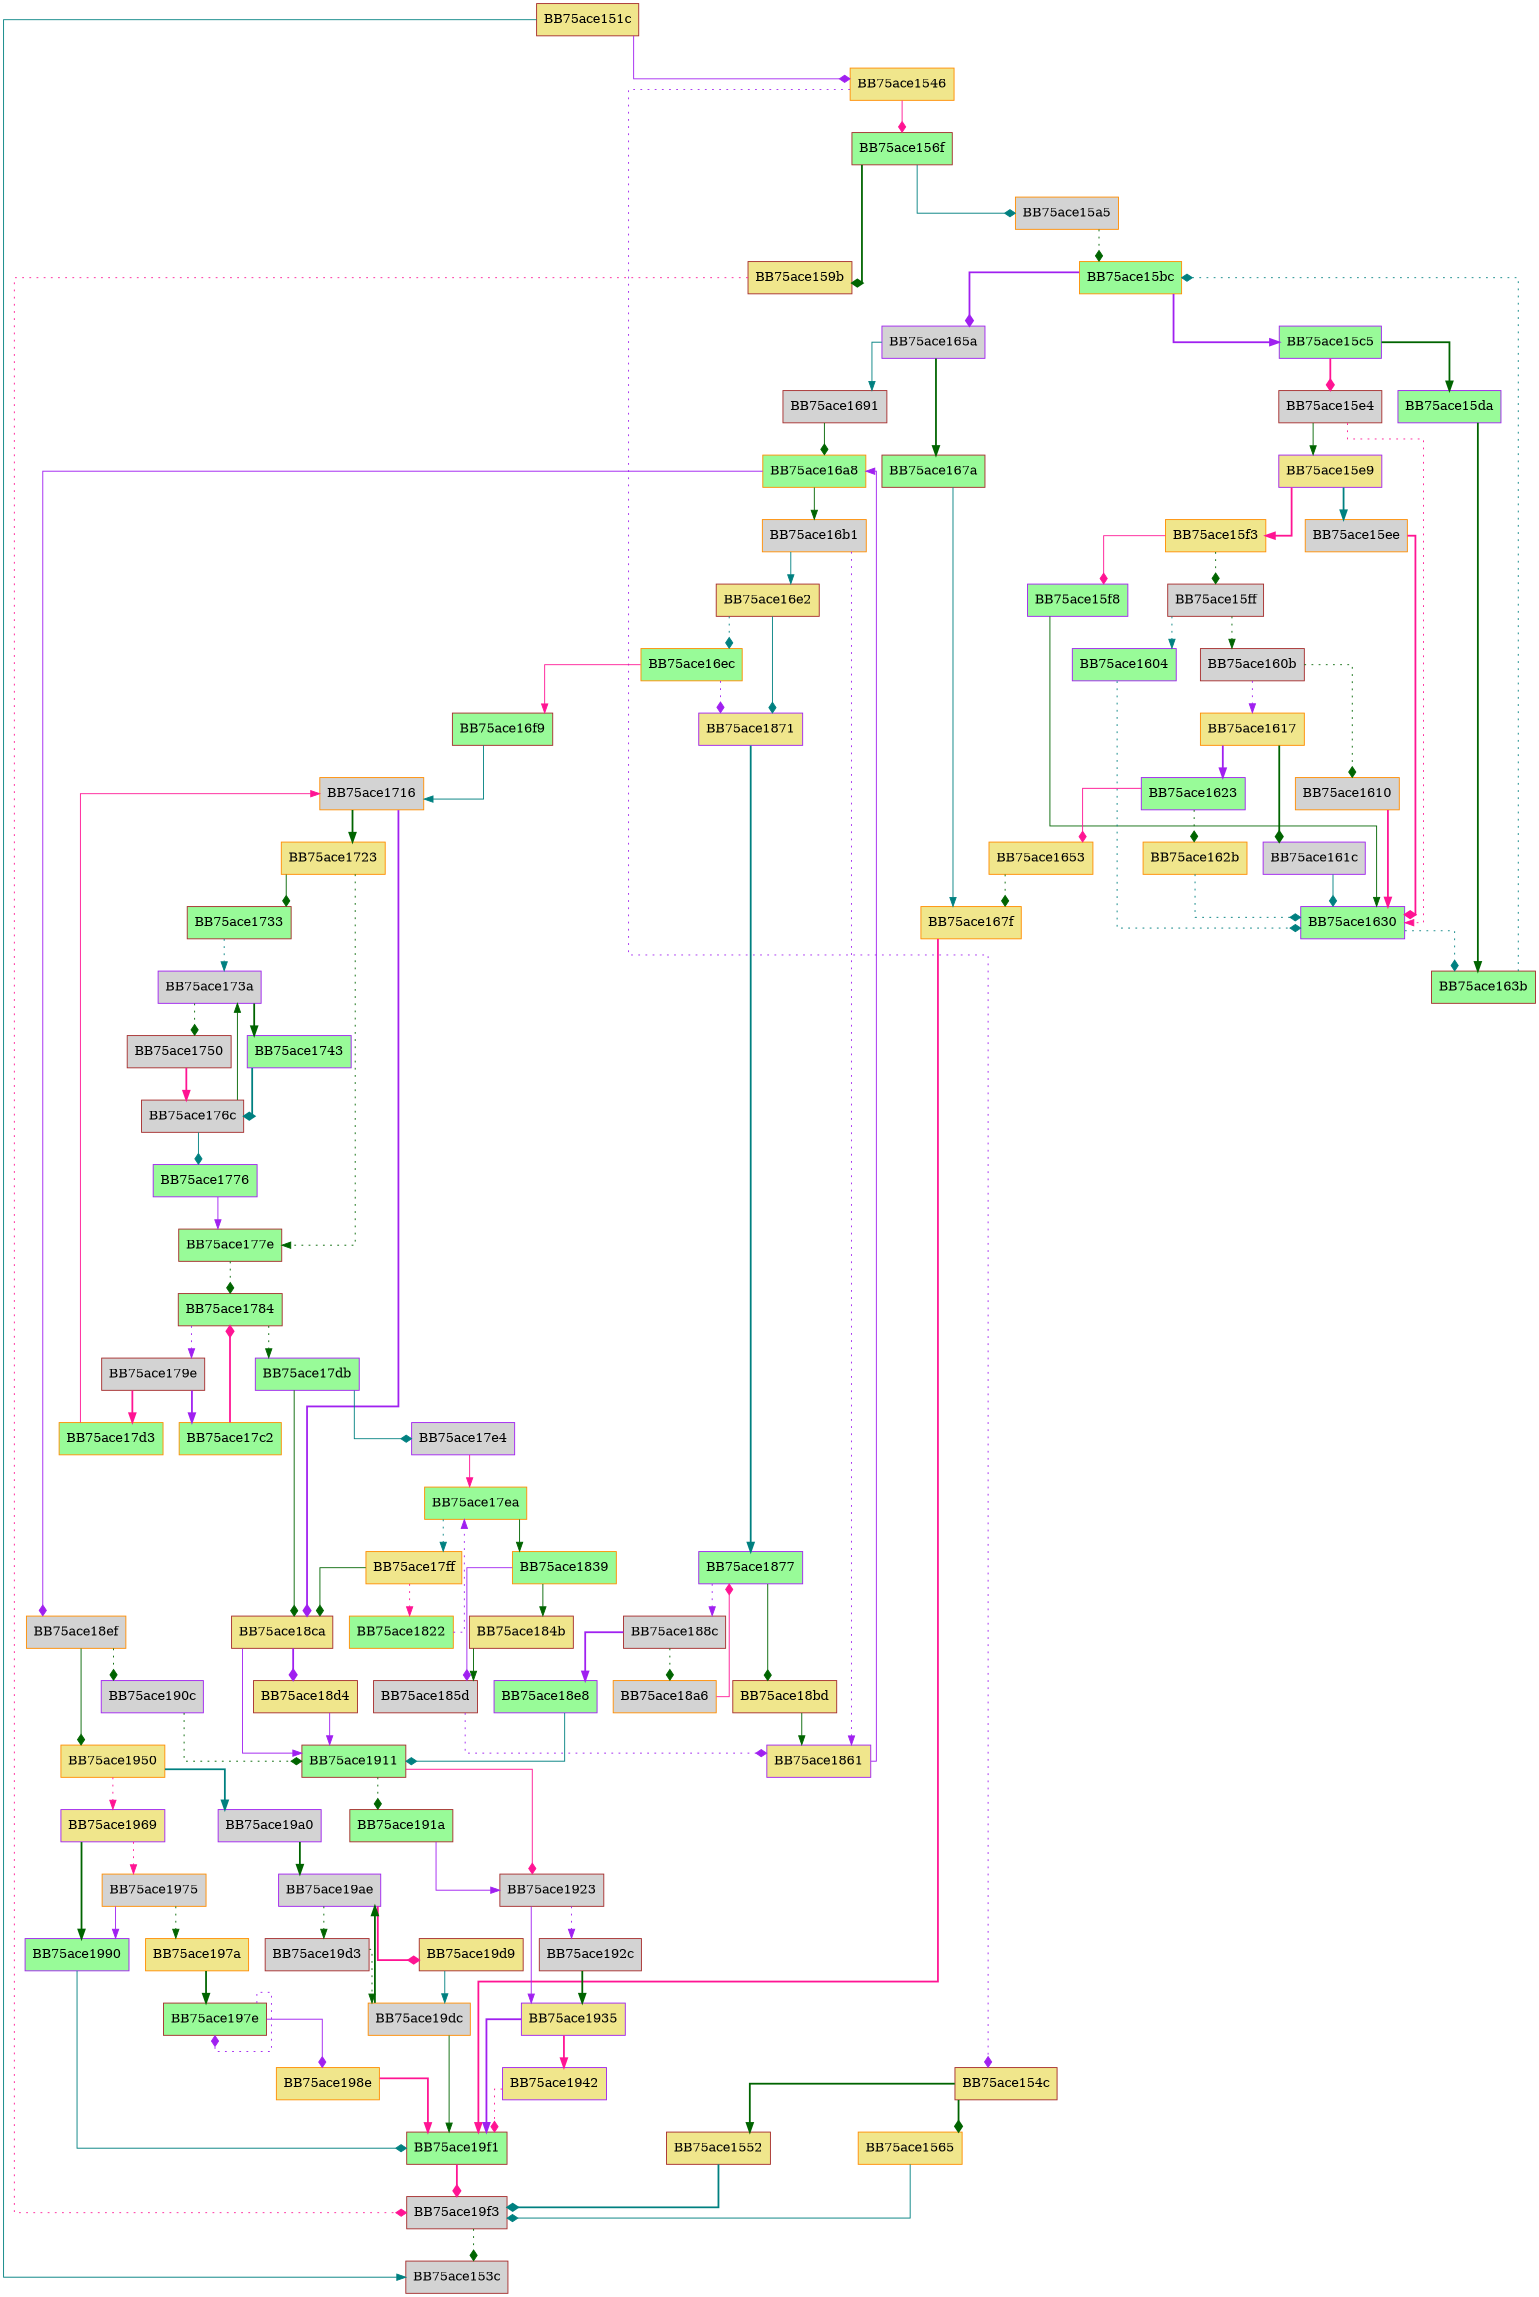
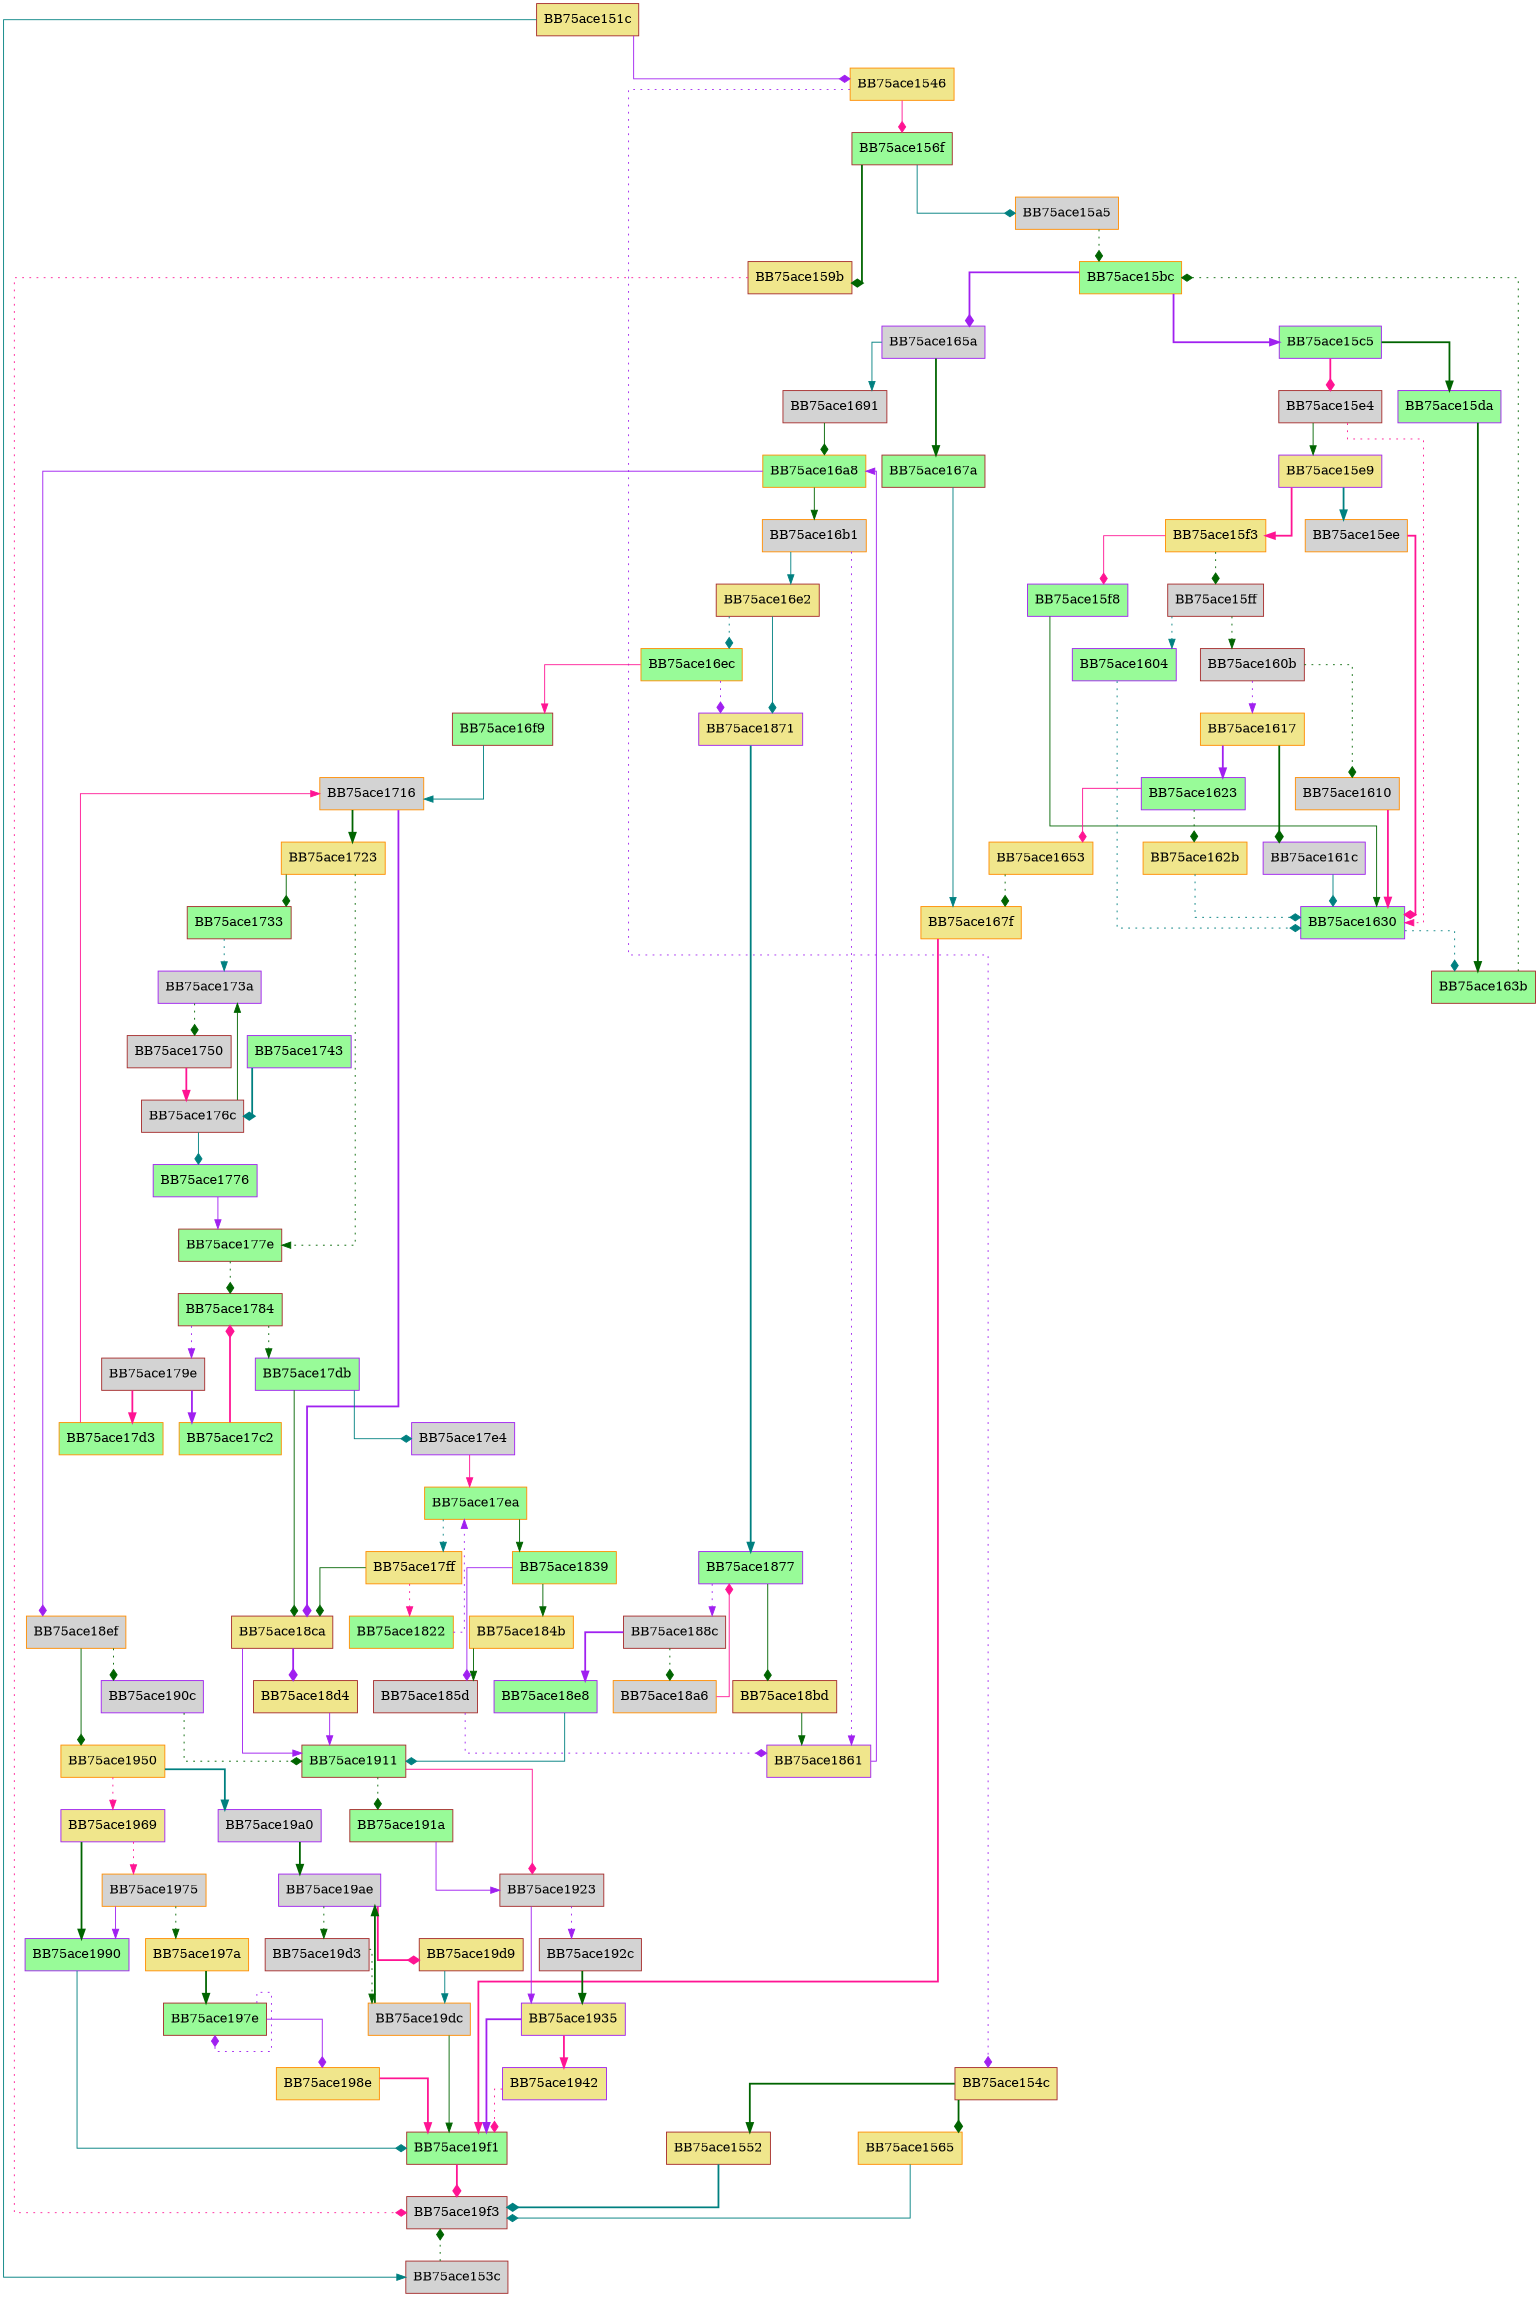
edge "BB75ace163b" -> "BB75ace15bc": color teal -> darkgreen
edge "BB75ace173a" -> "BB75ace1743": removed
node "BB75ace184b": color brown -> darkorange
edge "BB75ace19f3" -> "BB75ace153c": reversed
